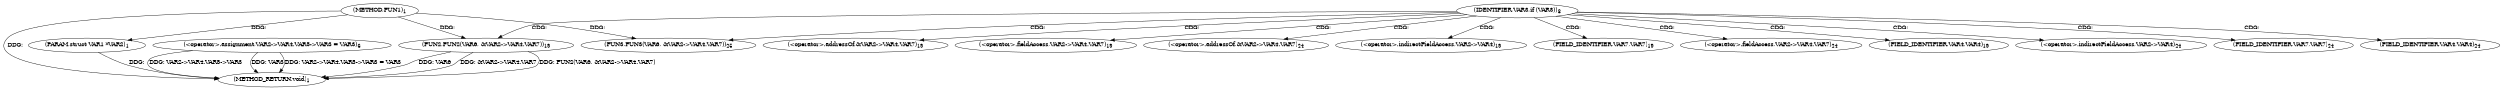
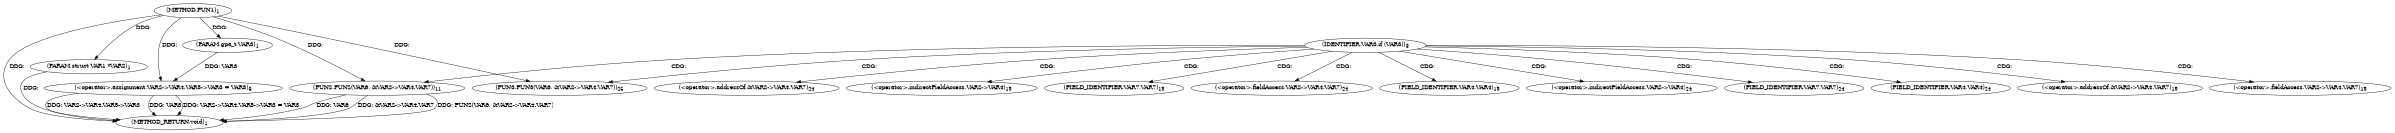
edge "(METHOD,FUN1)" -> "(<operator>.assignment,VAR2->VAR4.VAR5->VAR3 = VAR3)": added, label "DDG:"
node "(PARAM,gpa_t VAR3)": added
node "(FUN2,FUN2(VAR6, &VAR2->VAR4.VAR7))": text "19" -> "11"
